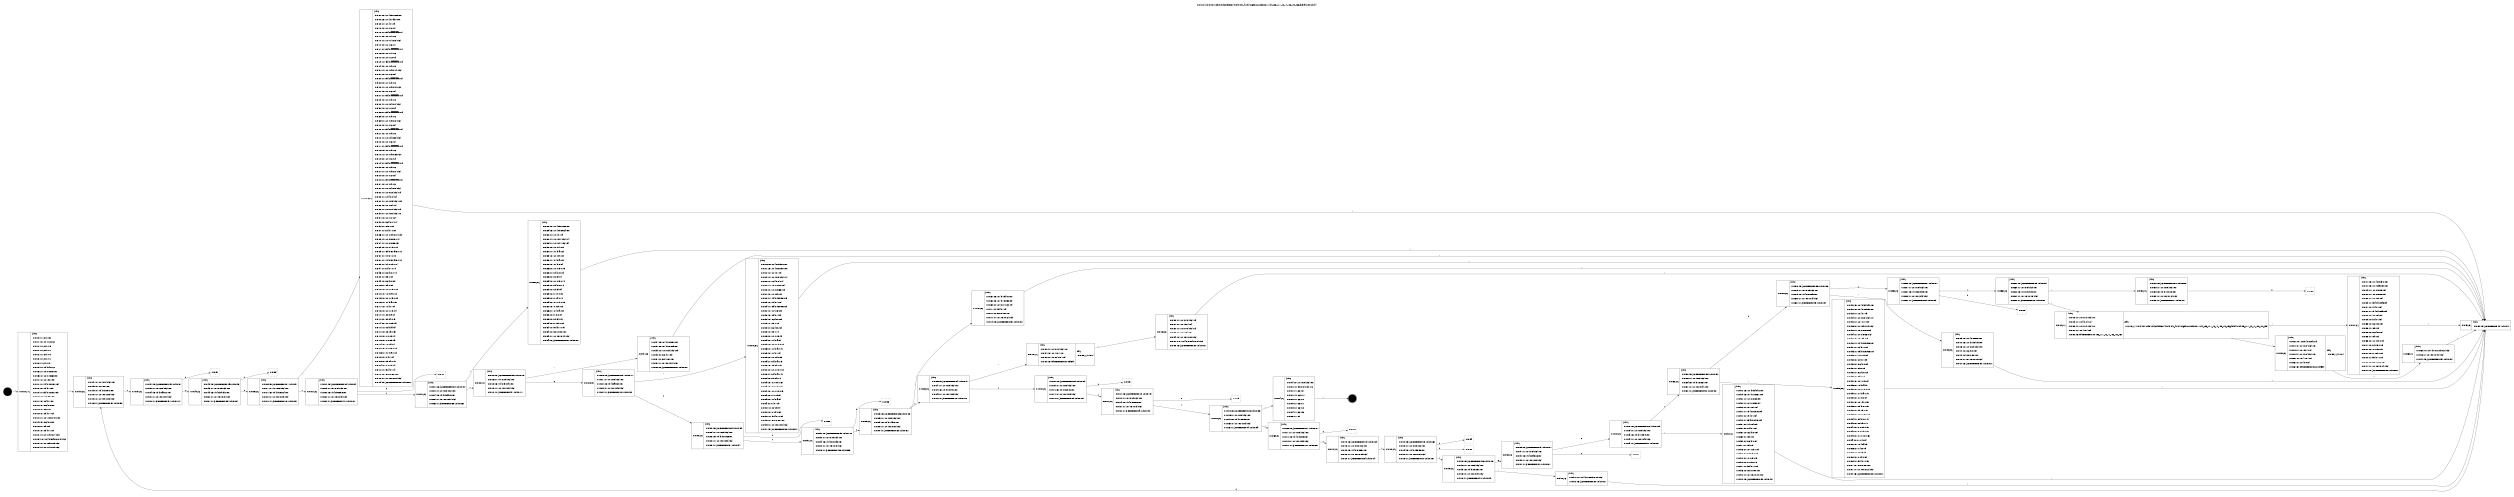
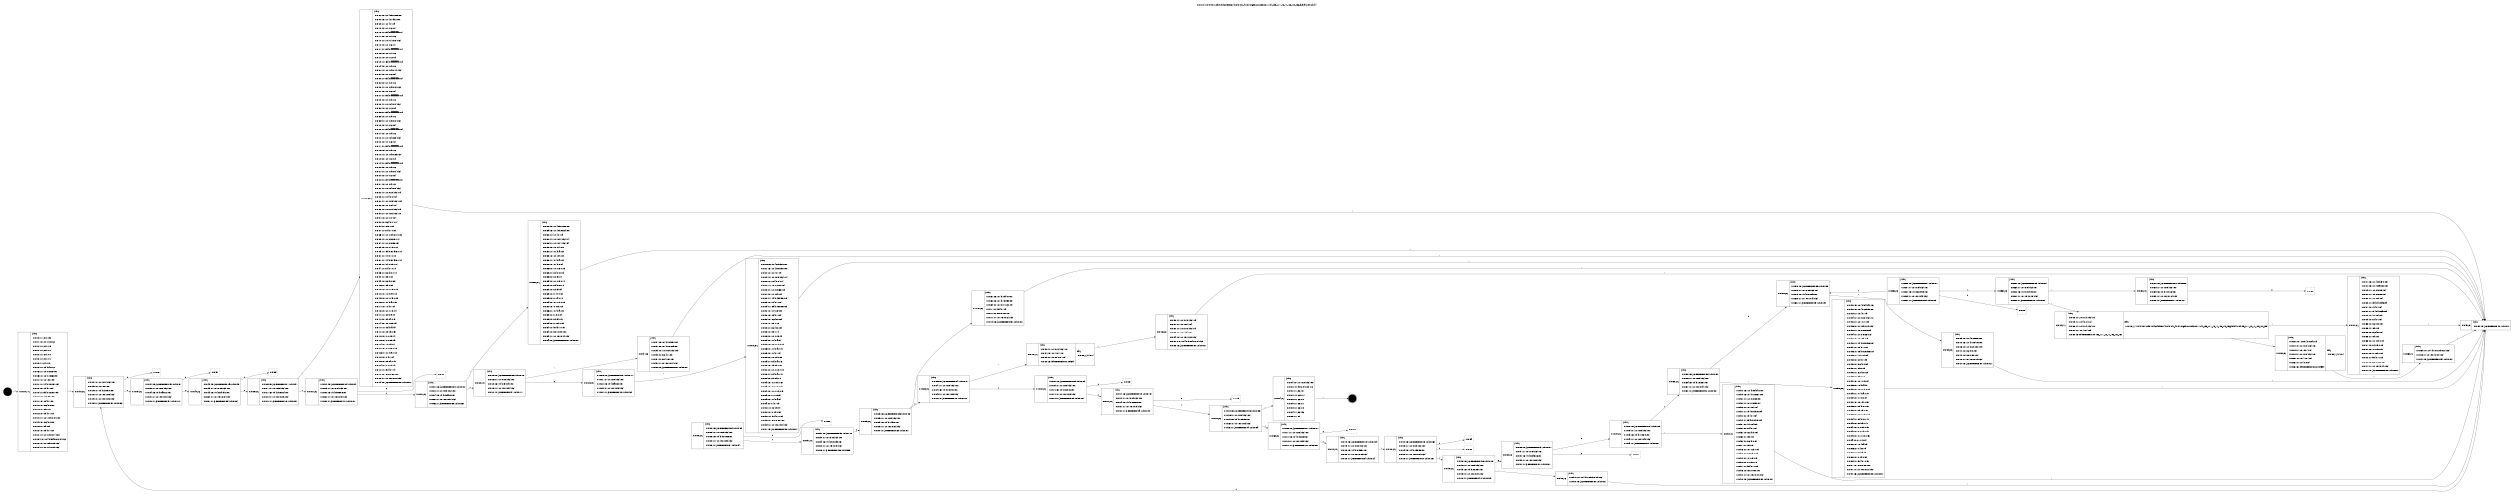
edge "0x401520 [28]" -> "0x40153c [28]": reversed
node "0x401c94": added
node "0x401805": removed
edge "0x40137c [28]" -> "0x401398 [28]": removed, label "9"
